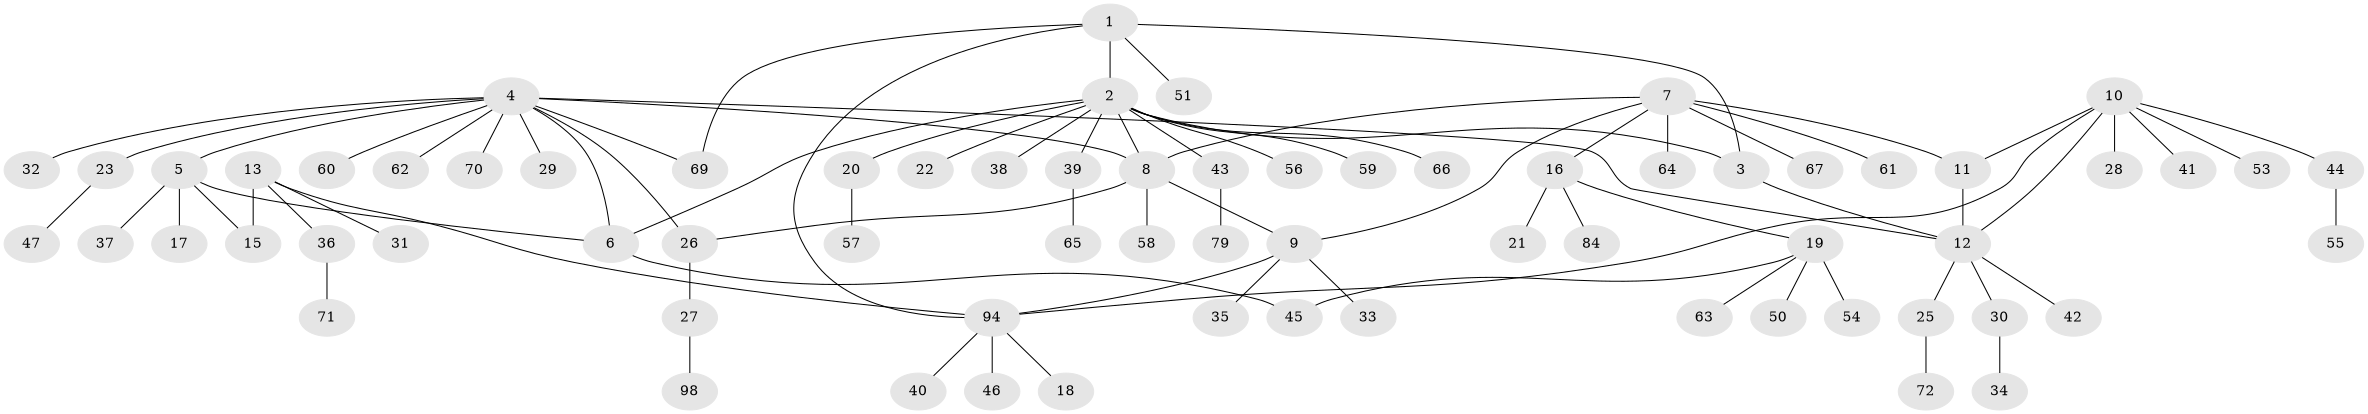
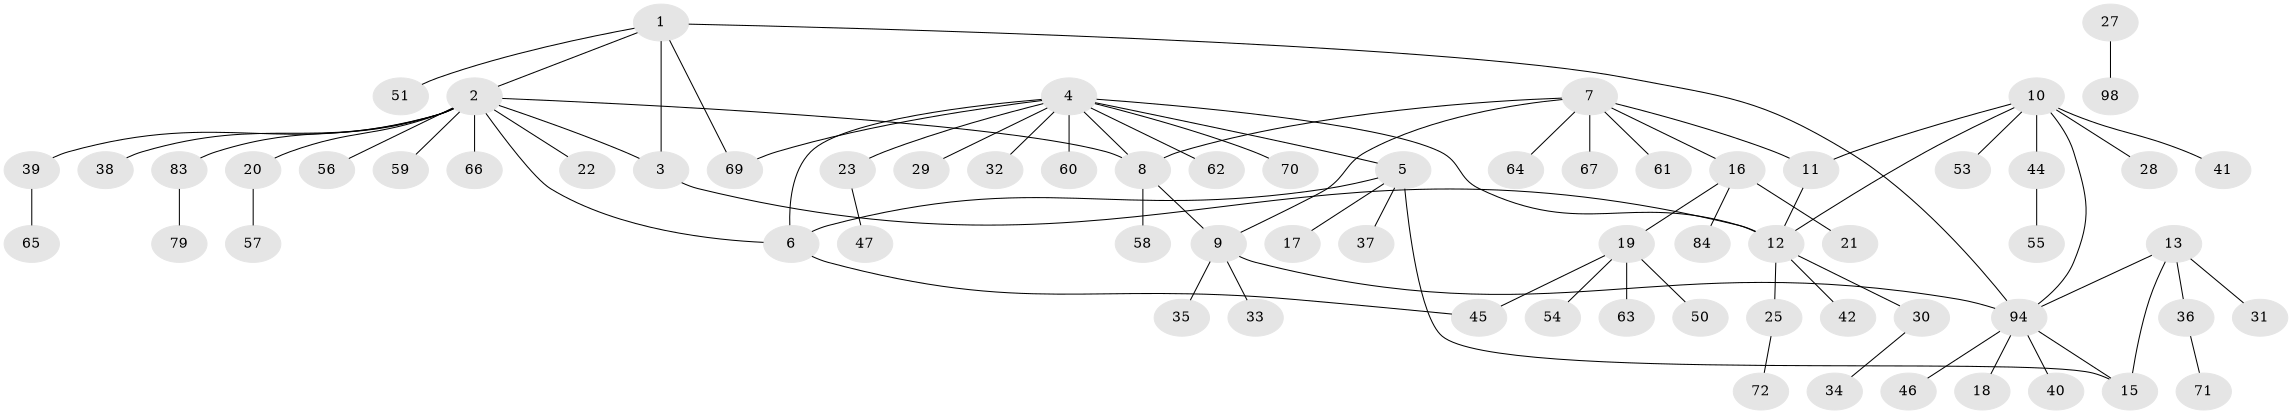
node "43": label "43" -> "83"
node "26": removed
edge "94" -- "15": added
